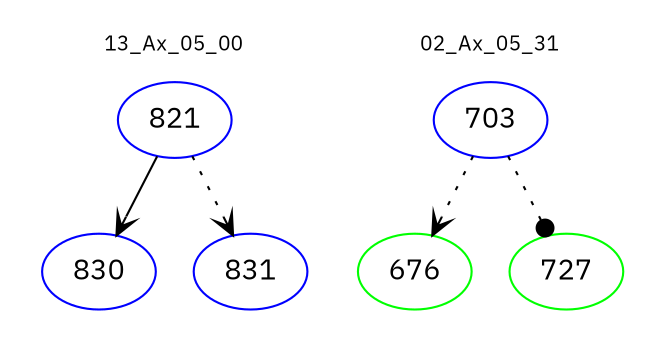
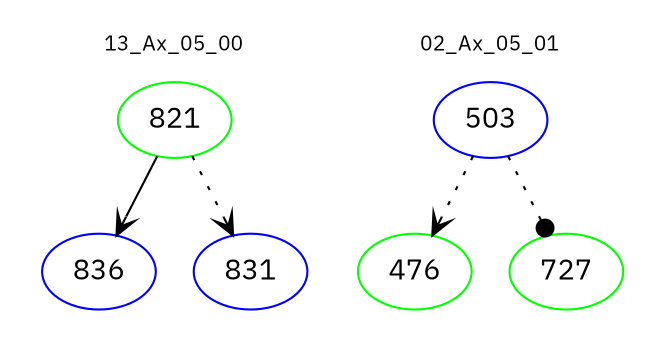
cluster "02_Ax_05_31": label "02_Ax_05_31" -> "02_Ax_05_01"
node "821": color blue -> green
node "703": label "703" -> "503"
node "830": label "830" -> "836"
node "676": label "676" -> "476"
